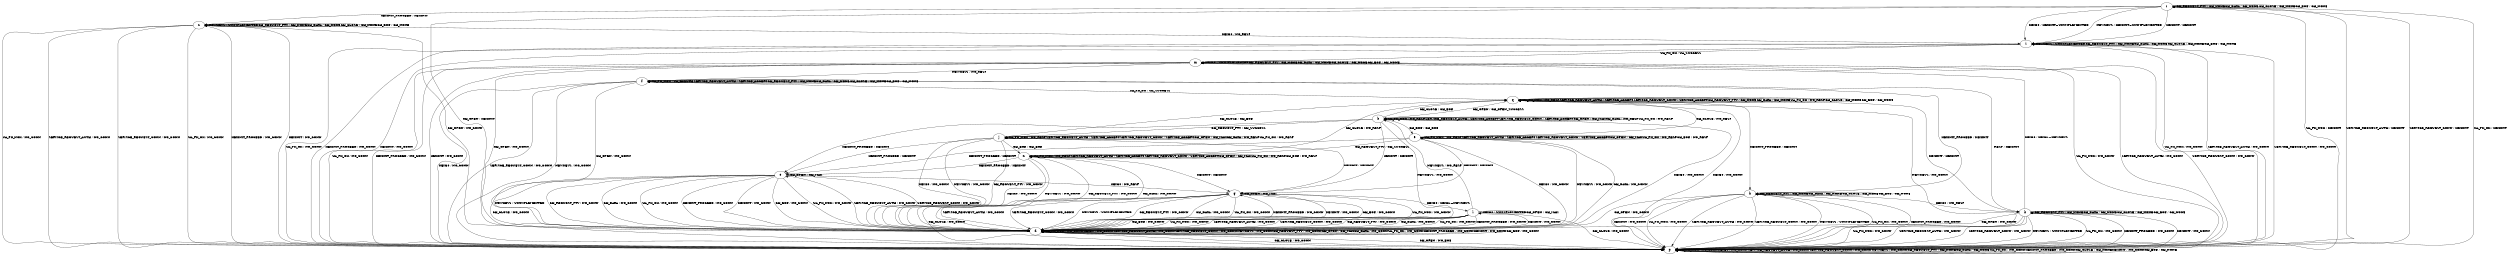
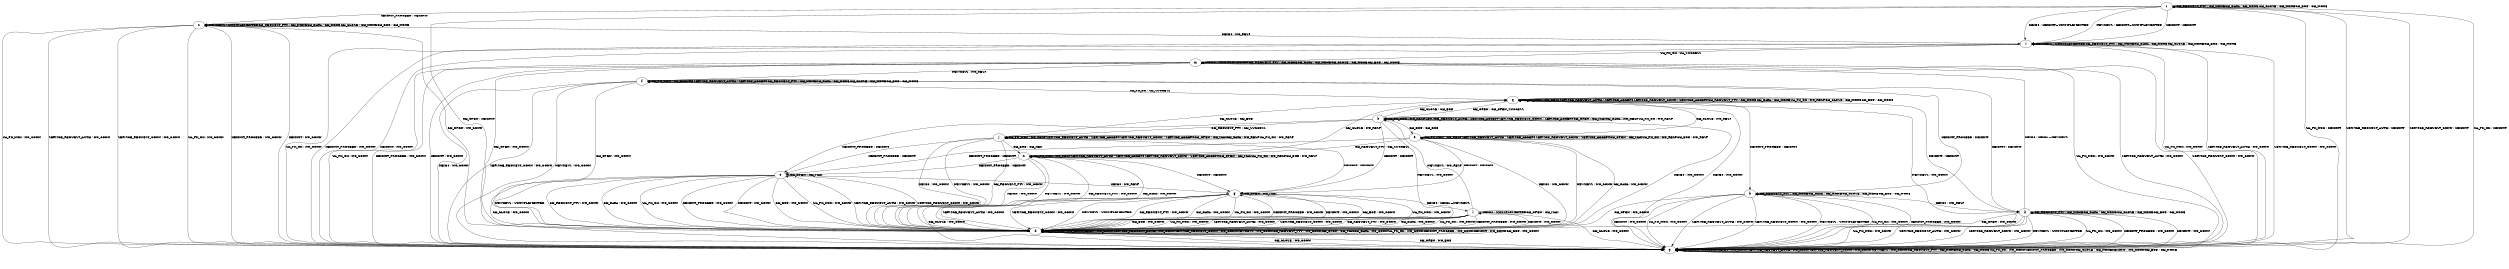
edge "j" -> "n": label "CH_EOF / CH_EOF" -> "CH_EOF / CH_KEX"
edge "f" -> "k": label "RESP / KEXINIT" -> "KEXINIT / KEXINIT"
